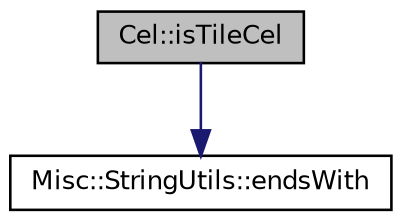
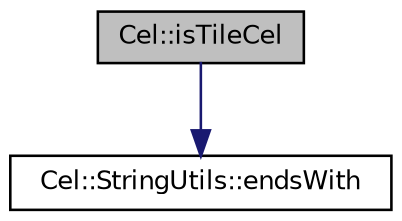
node "Misc::StringUtils::endsWith": label "Misc::StringUtils::endsWith" -> "Cel::StringUtils::endsWith"
